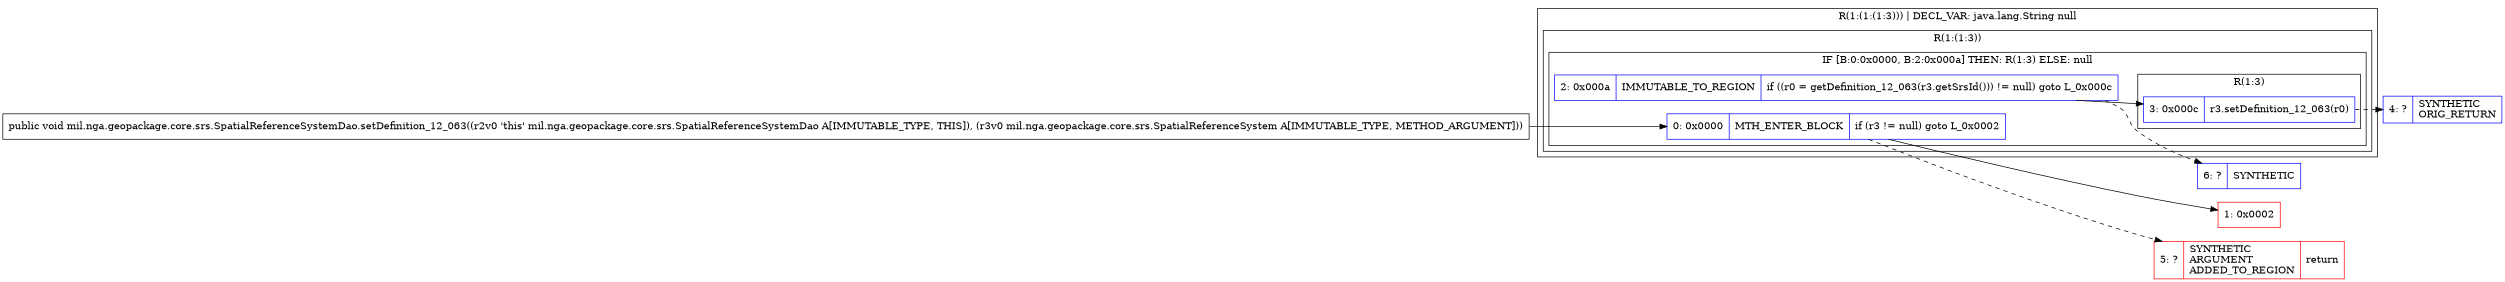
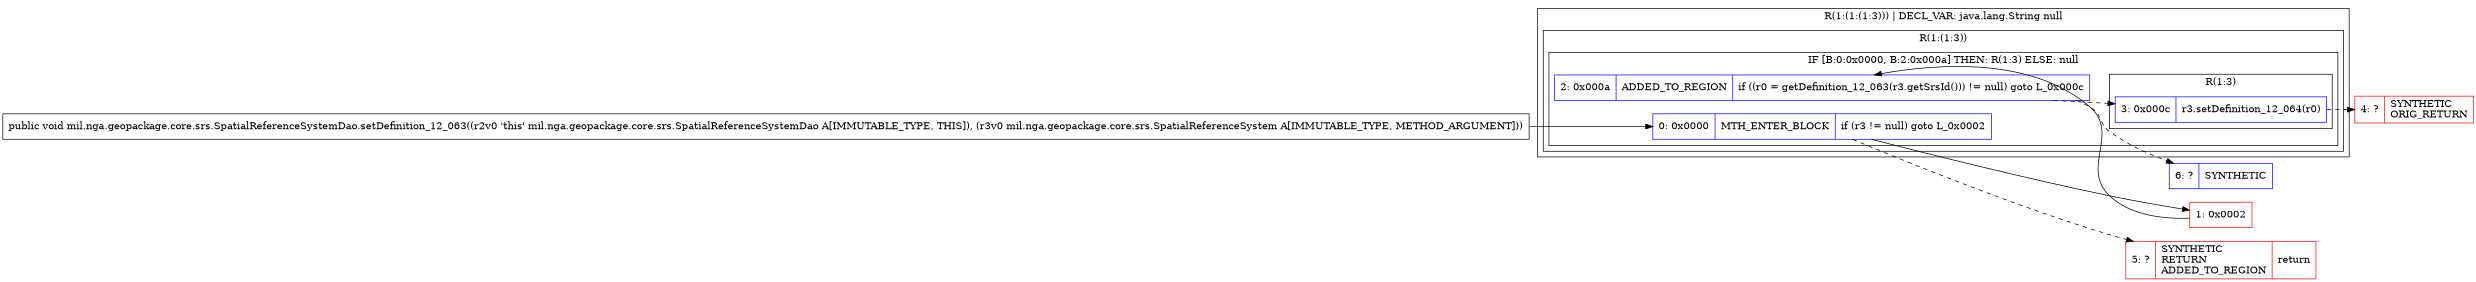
node "2: 0x000a": text "IMMUTABLE_TO_REGION" -> "ADDED_TO_REGION"
edge "1: 0x0002" -> "2: 0x000a": added
edge "2: 0x000a" -> "3: 0x000c": style solid -> dashed
node "3: 0x000c": text "r3.setDefinition_12_063(r0)" -> "r3.setDefinition_12_064(r0)"
node "4: ?": color blue -> red
node "5: ?": text "ARGUMENT" -> "RETURN"
